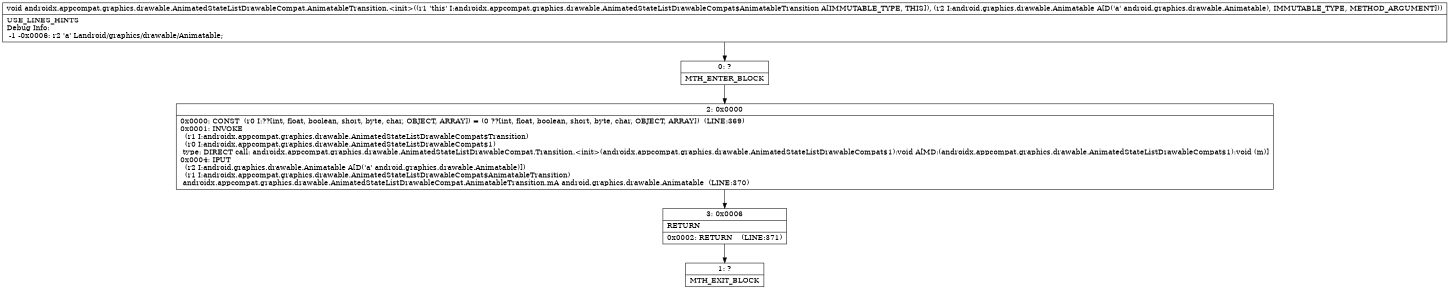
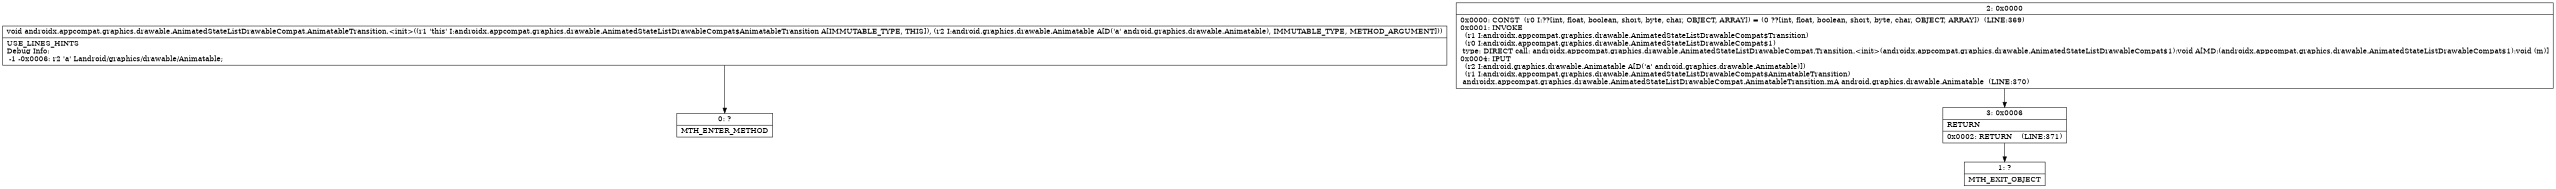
node "0: ?": text "MTH_ENTER_BLOCK" -> "MTH_ENTER_METHOD"
edge "0: ?" -> "2: 0x0000": removed
node "1: ?": text "MTH_EXIT_BLOCK" -> "MTH_EXIT_OBJECT"
